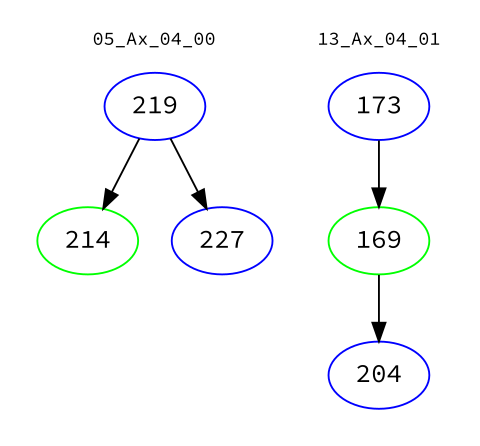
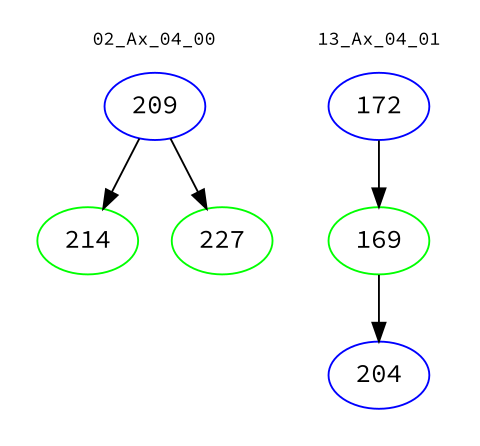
cluster "05_Ax_04_00": label "05_Ax_04_00" -> "02_Ax_04_00"
node "219": label "219" -> "209"
node "173": label "173" -> "172"
node "227": color blue -> green
